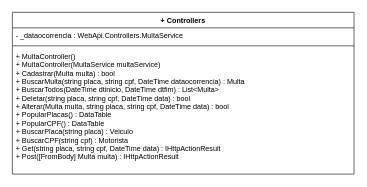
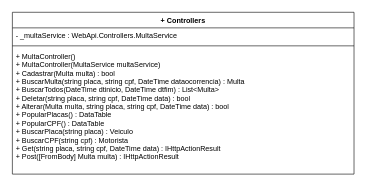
node "- _dataocorrencia : WebApi.Controllers.MultaService": label "- _dataocorrencia : WebApi.Controllers.MultaService" -> "- _multaService : WebApi.Controllers.MultaService"
